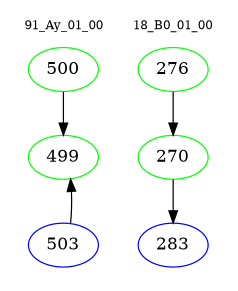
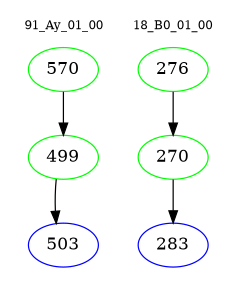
node "500": label "500" -> "570"
edge "503" -> "499": reversed
